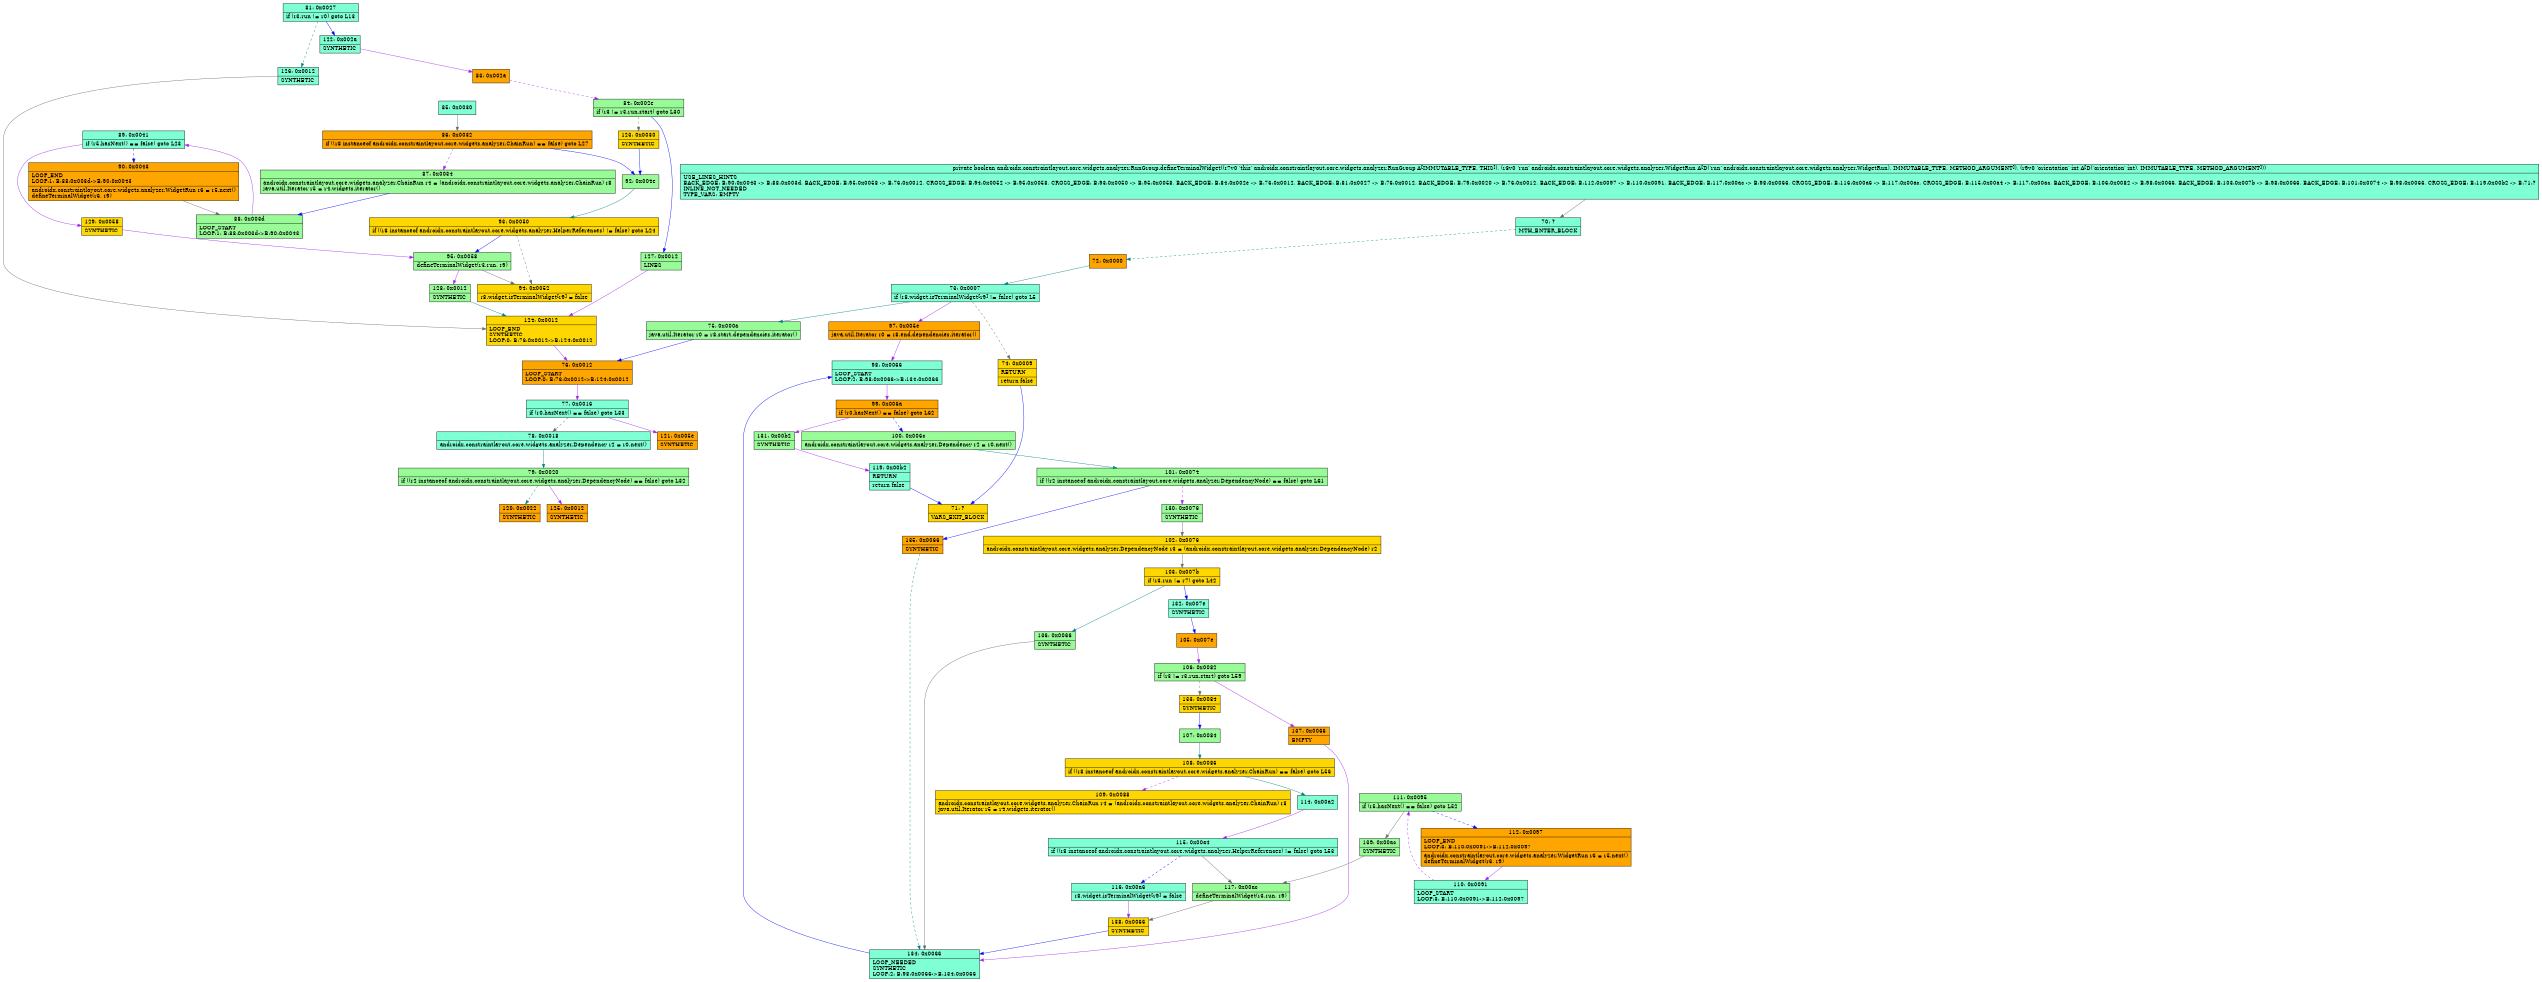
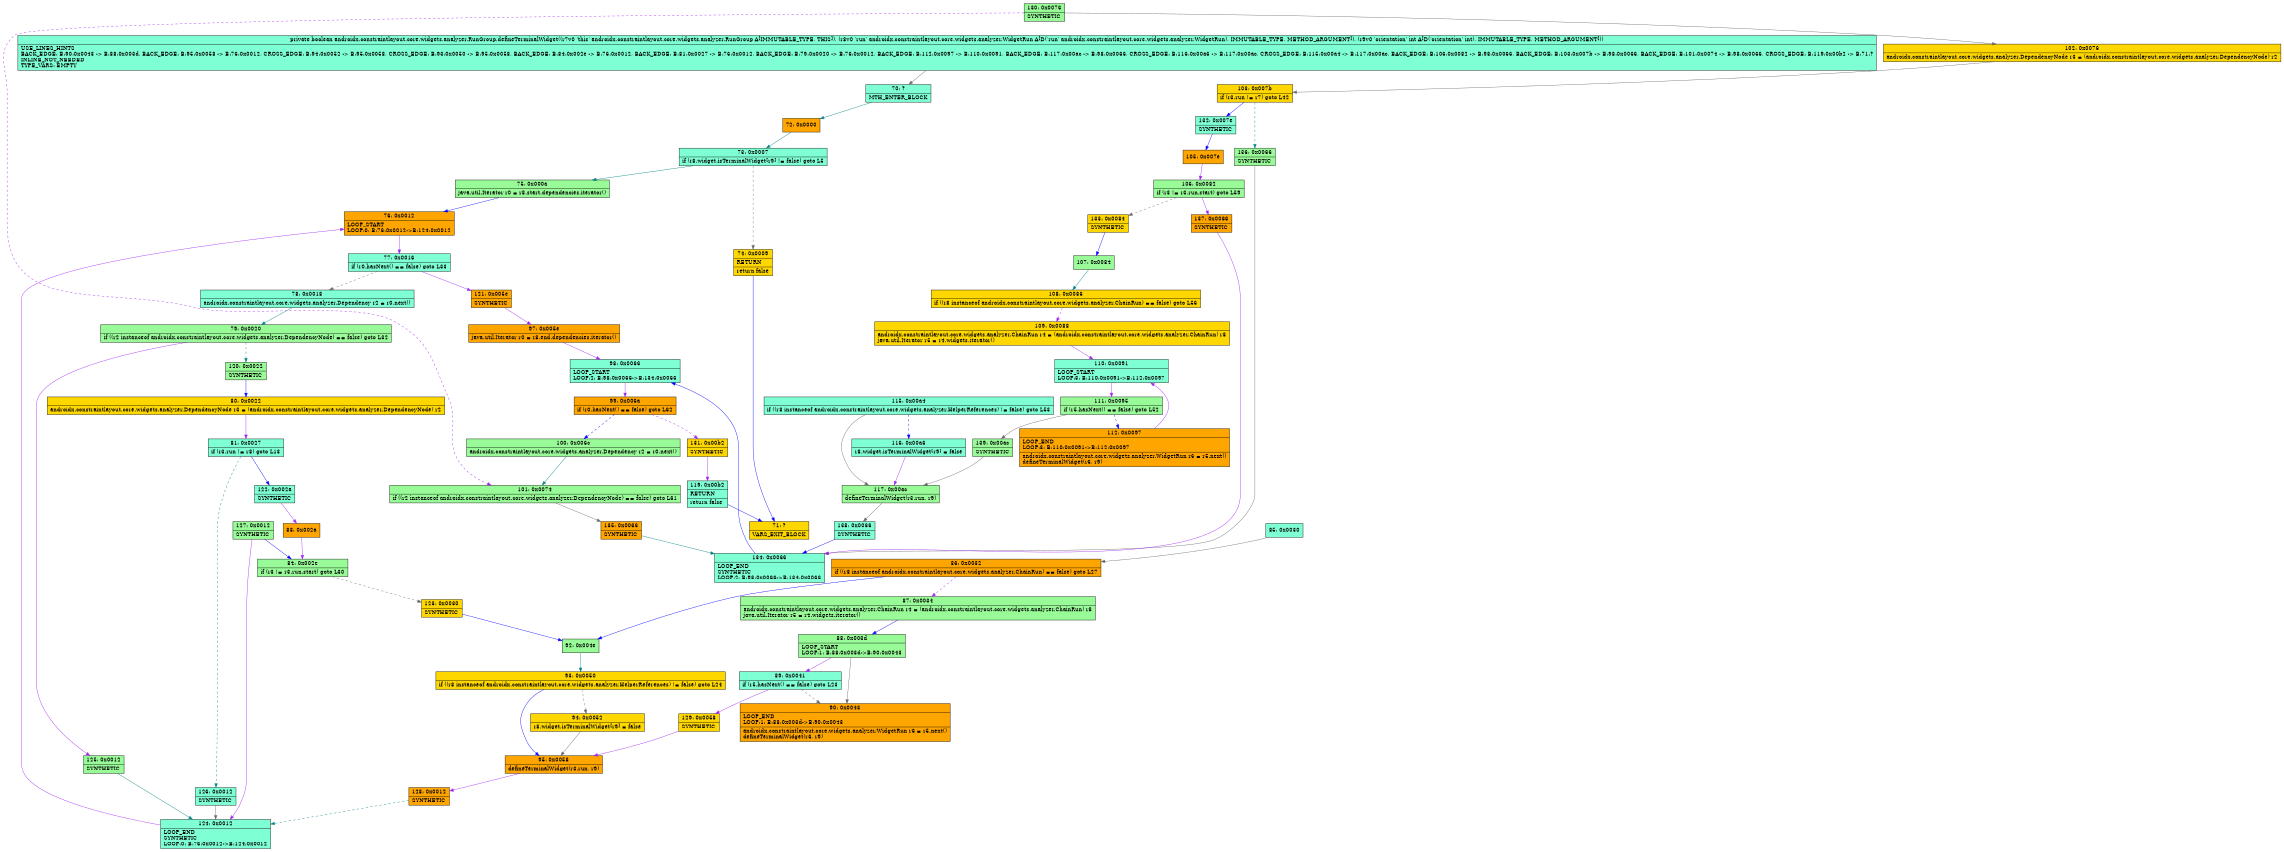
node "81: 0x0027": text "if (r3.run != r0) goto L13" -> "if (r3.run != r8) goto L13"
edge "83: 0x002a" -> "84: 0x002e": style dashed -> solid
edge "89: 0x0041" -> "90: 0x0043": color blue -> gray40
edge "84: 0x002e" -> "127: 0x0012": reversed
edge "90: 0x0043" -> "88: 0x003d": reversed
edge "70: ?" -> "72: 0x0000": style dashed -> solid
node "95: 0x0058": fillcolor palegreen -> orange
node "127: 0x0012": text "LINES" -> "SYNTHETIC"
edge "95: 0x0058" -> "94: 0x0052": reversed
node "128: 0x0012": fillcolor palegreen -> orange
edge "128: 0x0012" -> "124: 0x0012": style solid -> dashed
edge "73: 0x0007" -> "97: 0x005e": now "121: 0x005e" -> "97: 0x005e"
node "124: 0x0012": fillcolor gold -> aquamarine
edge "109: 0x0088" -> "110: 0x0091": added
node "80: 0x0022": added
edge "99: 0x006a" -> "131: 0x00b2": style solid -> dashed
node "131: 0x00b2": fillcolor palegreen -> gold
edge "101: 0x0074" -> "130: 0x0076": reversed
edge "101: 0x0074" -> "135: 0x0066": color blue -> gray40
node "120: 0x0022": fillcolor orange -> palegreen
node "125: 0x0012": fillcolor orange -> palegreen
edge "103: 0x007b" -> "136: 0x0066": style solid -> dashed
node "137: 0x0066": text "EMPTY" -> "SYNTHETIC"
edge "135: 0x0066" -> "134: 0x0066": style dashed -> solid
edge "125: 0x0012" -> "124: 0x0012": added
node "114: 0x00a2": removed
edge "110: 0x0091" -> "111: 0x0095": style dashed -> solid
edge "116: 0x00a6" -> "138: 0x0066": now "116: 0x00a6" -> "117: 0x00ac"
node "138: 0x0066": fillcolor gold -> aquamarine
node "134: 0x0066": text "LOOP_NEEDED" -> "LOOP_END"
